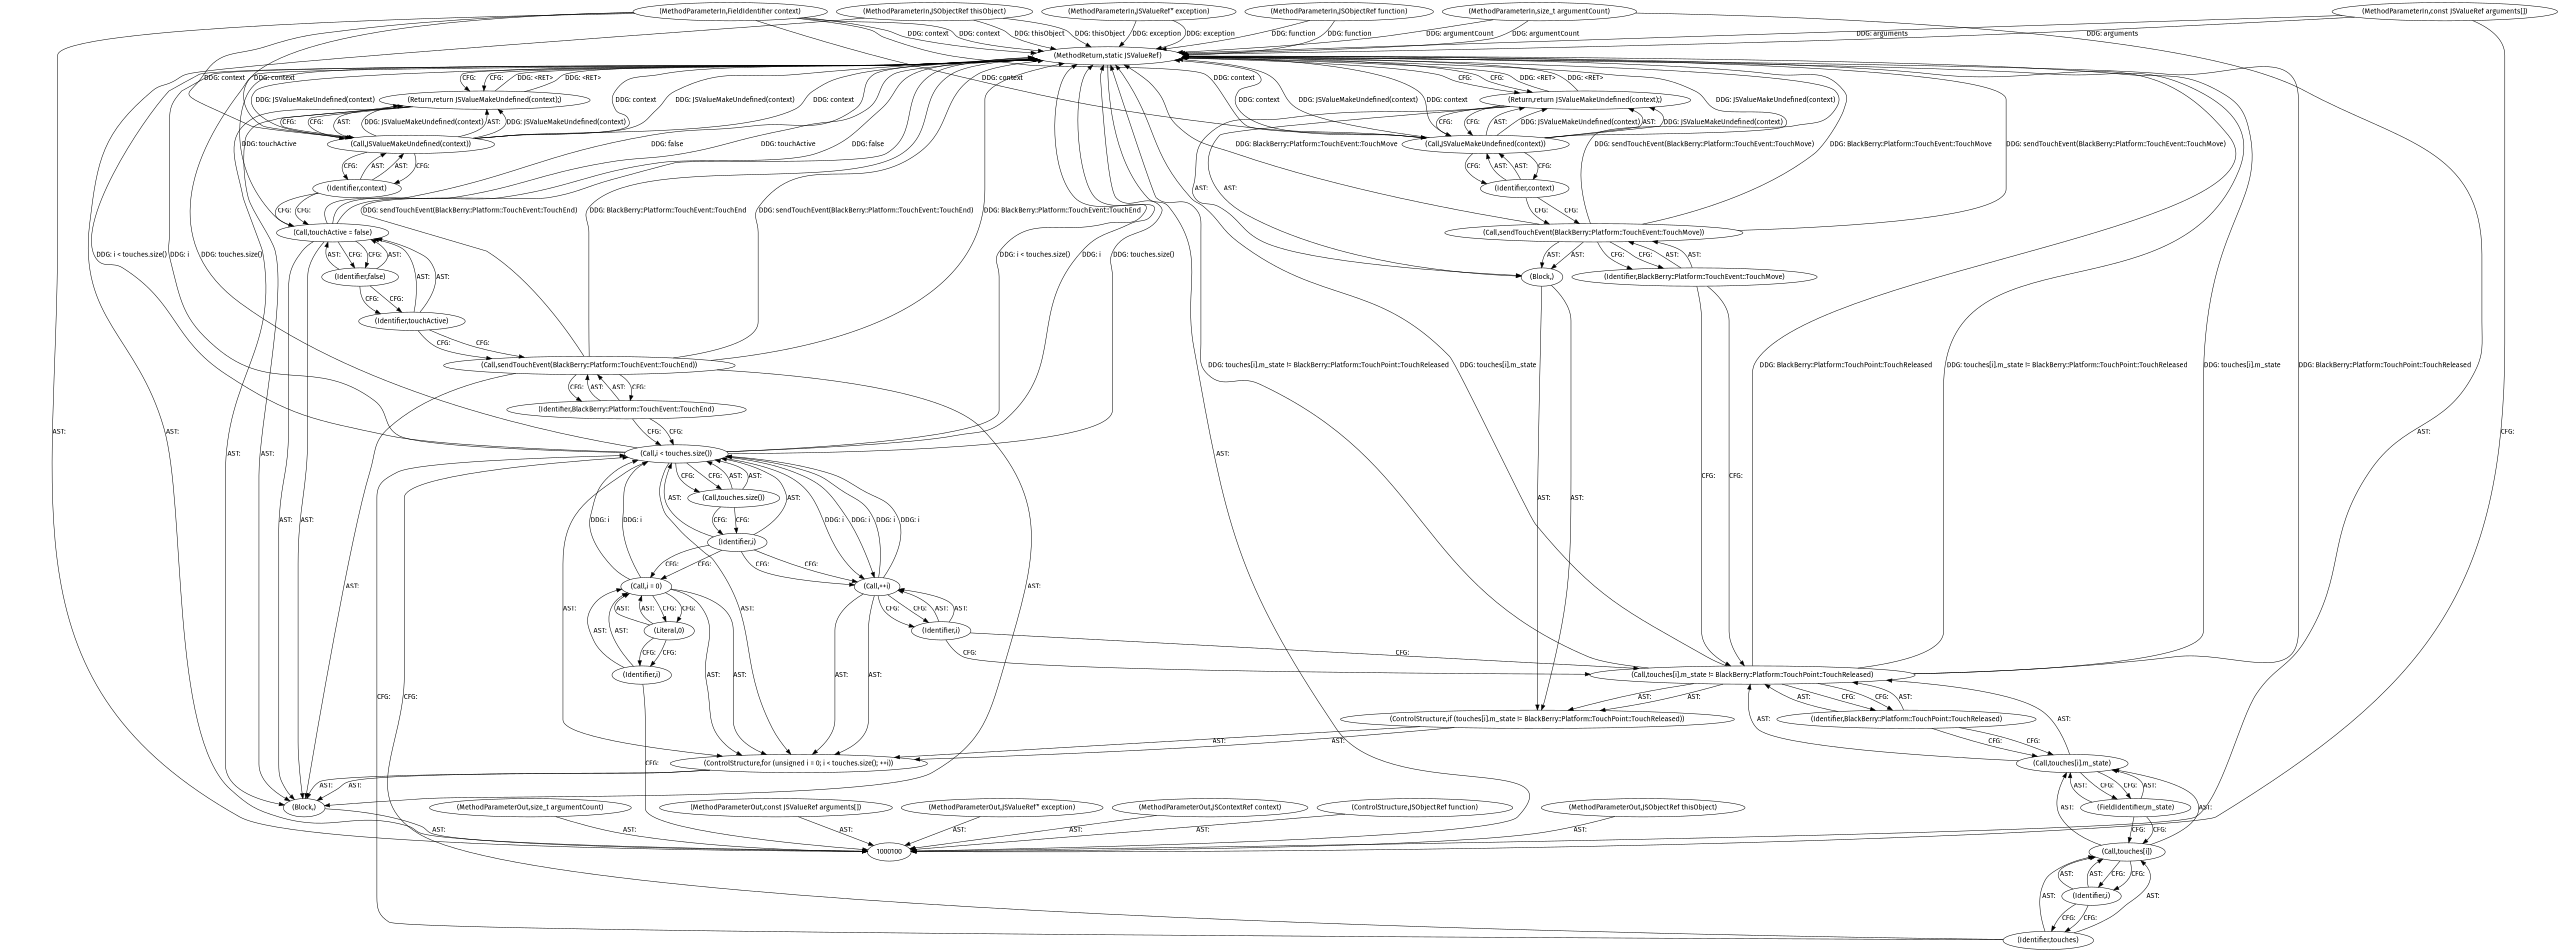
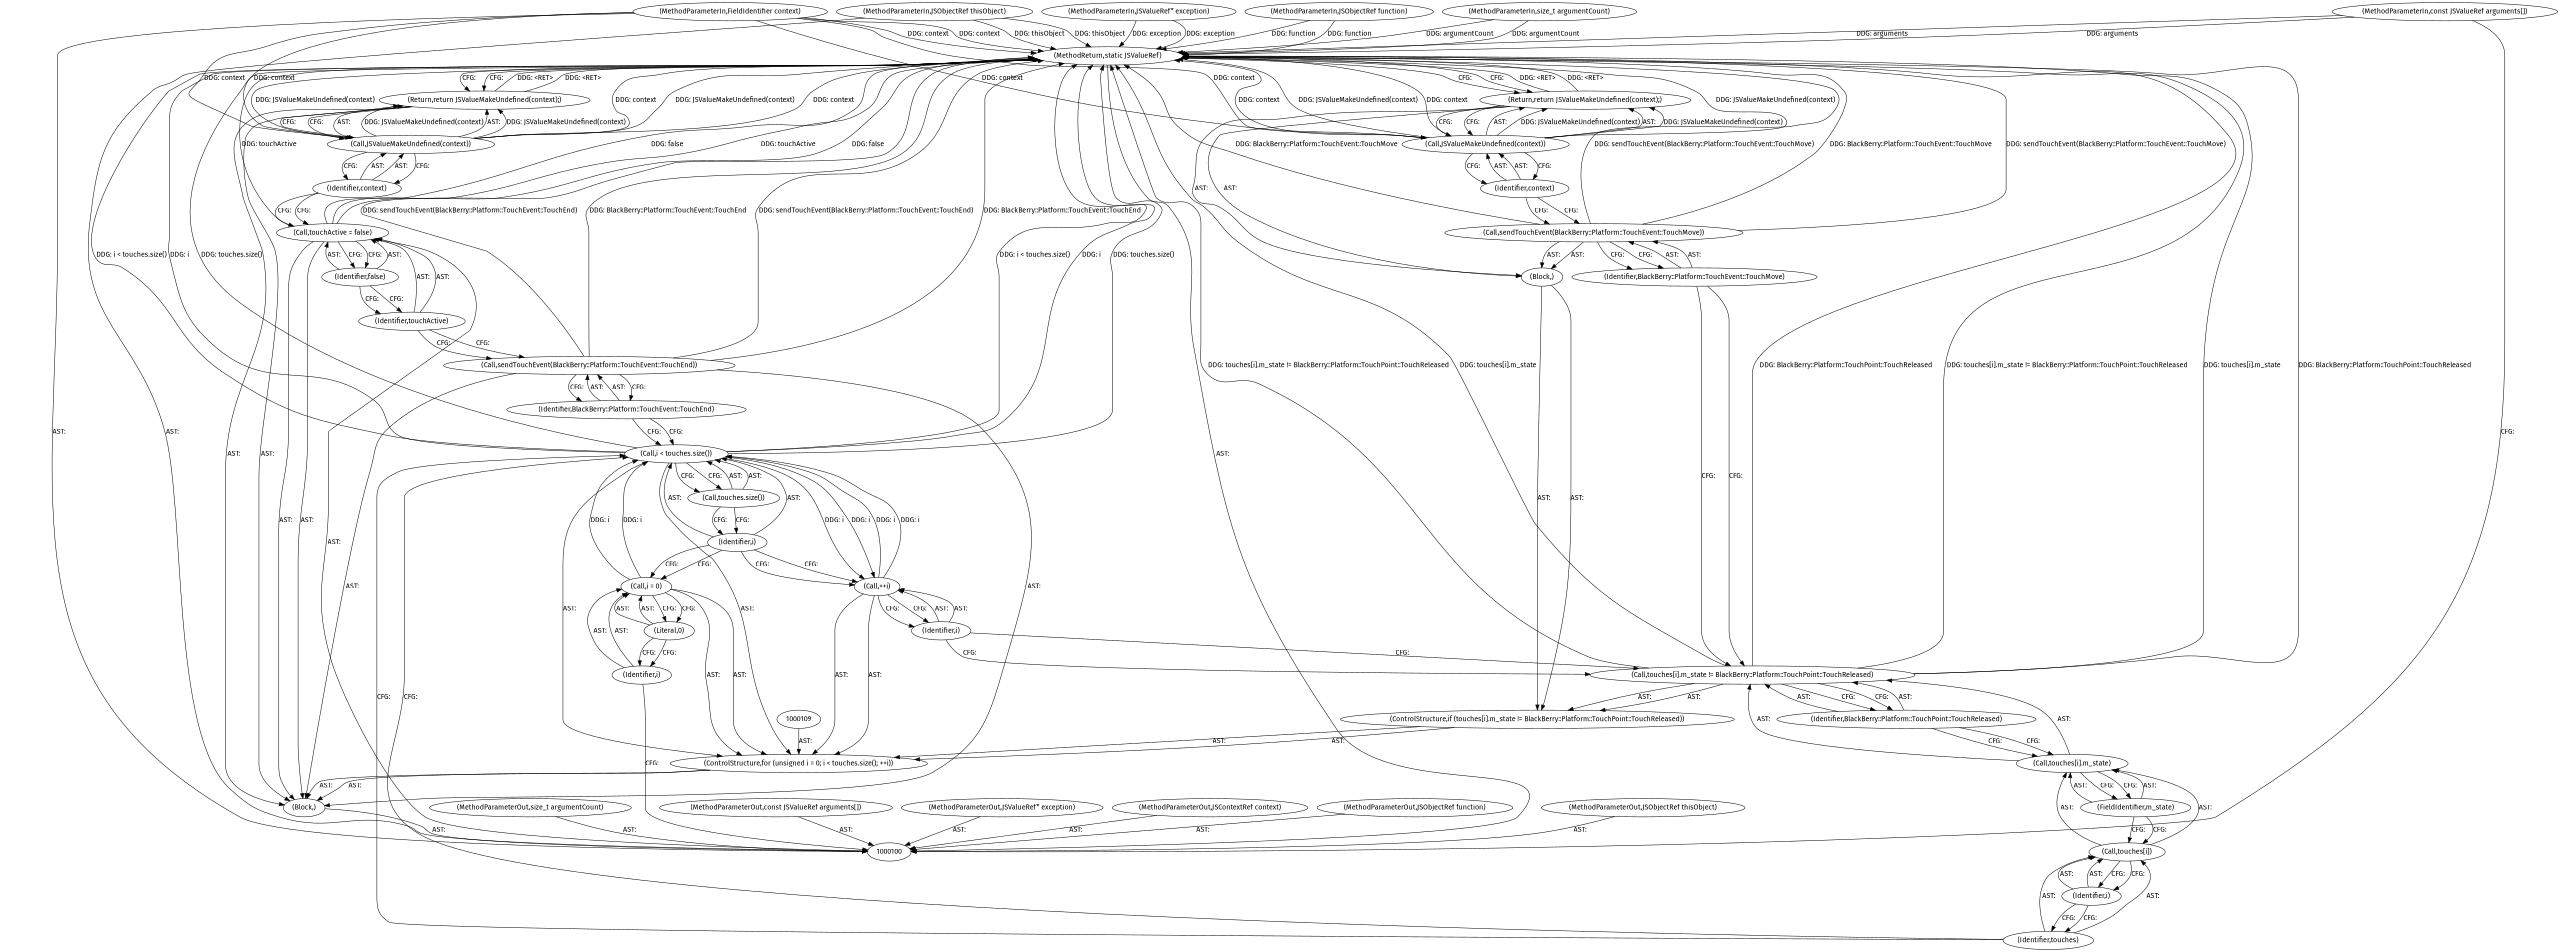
edge "(MethodParameterIn,size_t argumentCount)" -> "1000100": now "(Call,touchActive = false)" -> "1000100"
node "1000109": added
node "(ControlStructure,JSObjectRef function)": label "(ControlStructure,JSObjectRef function)" -> "(MethodParameterOut,JSObjectRef function)"
